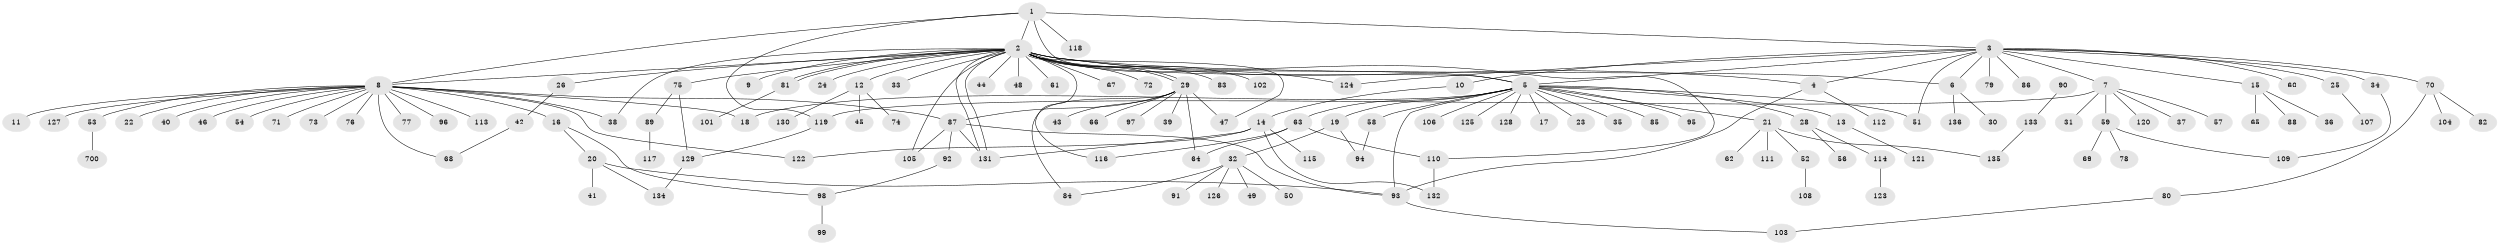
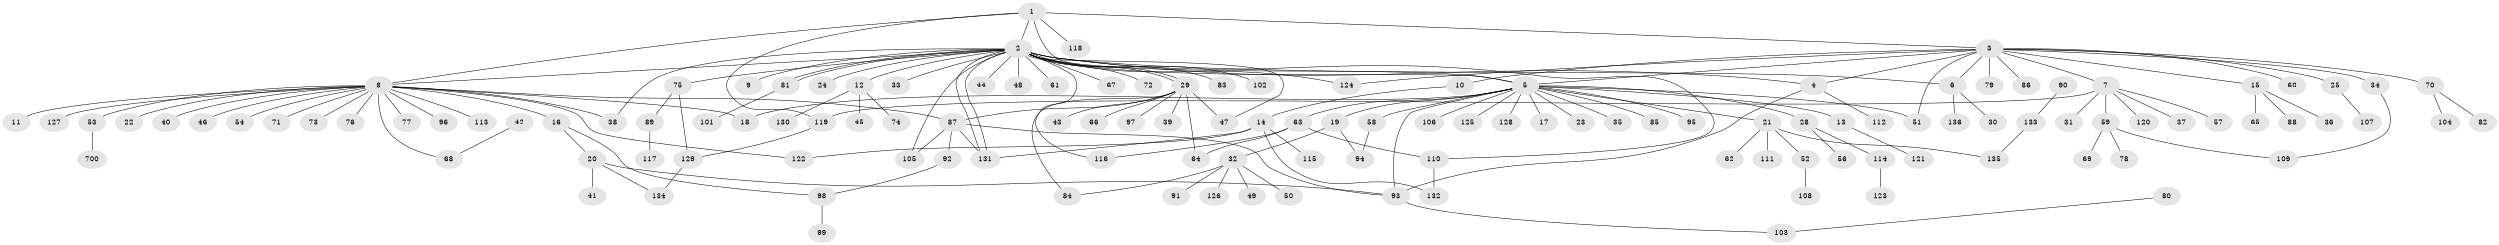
node "26": removed
edge "70" -- "80": removed
